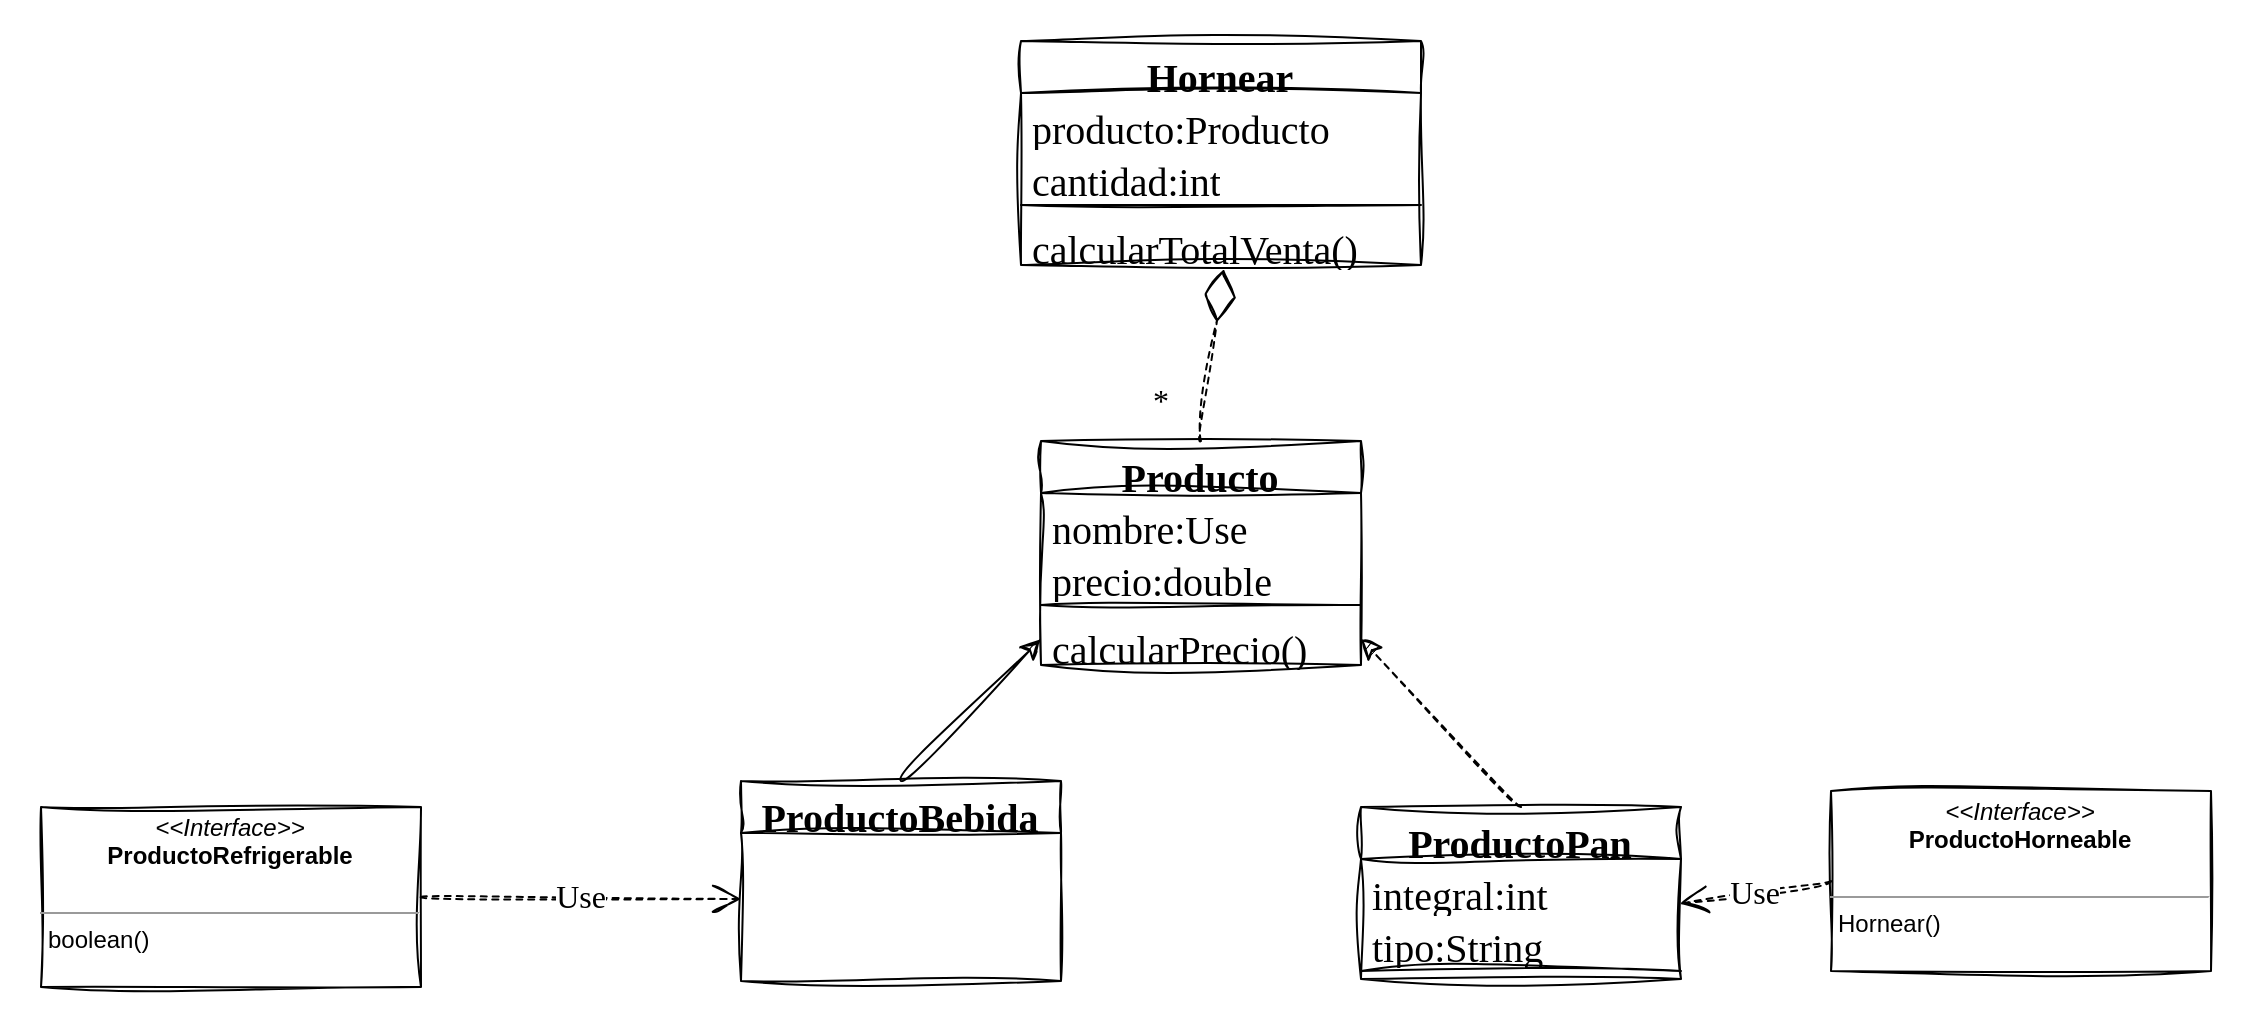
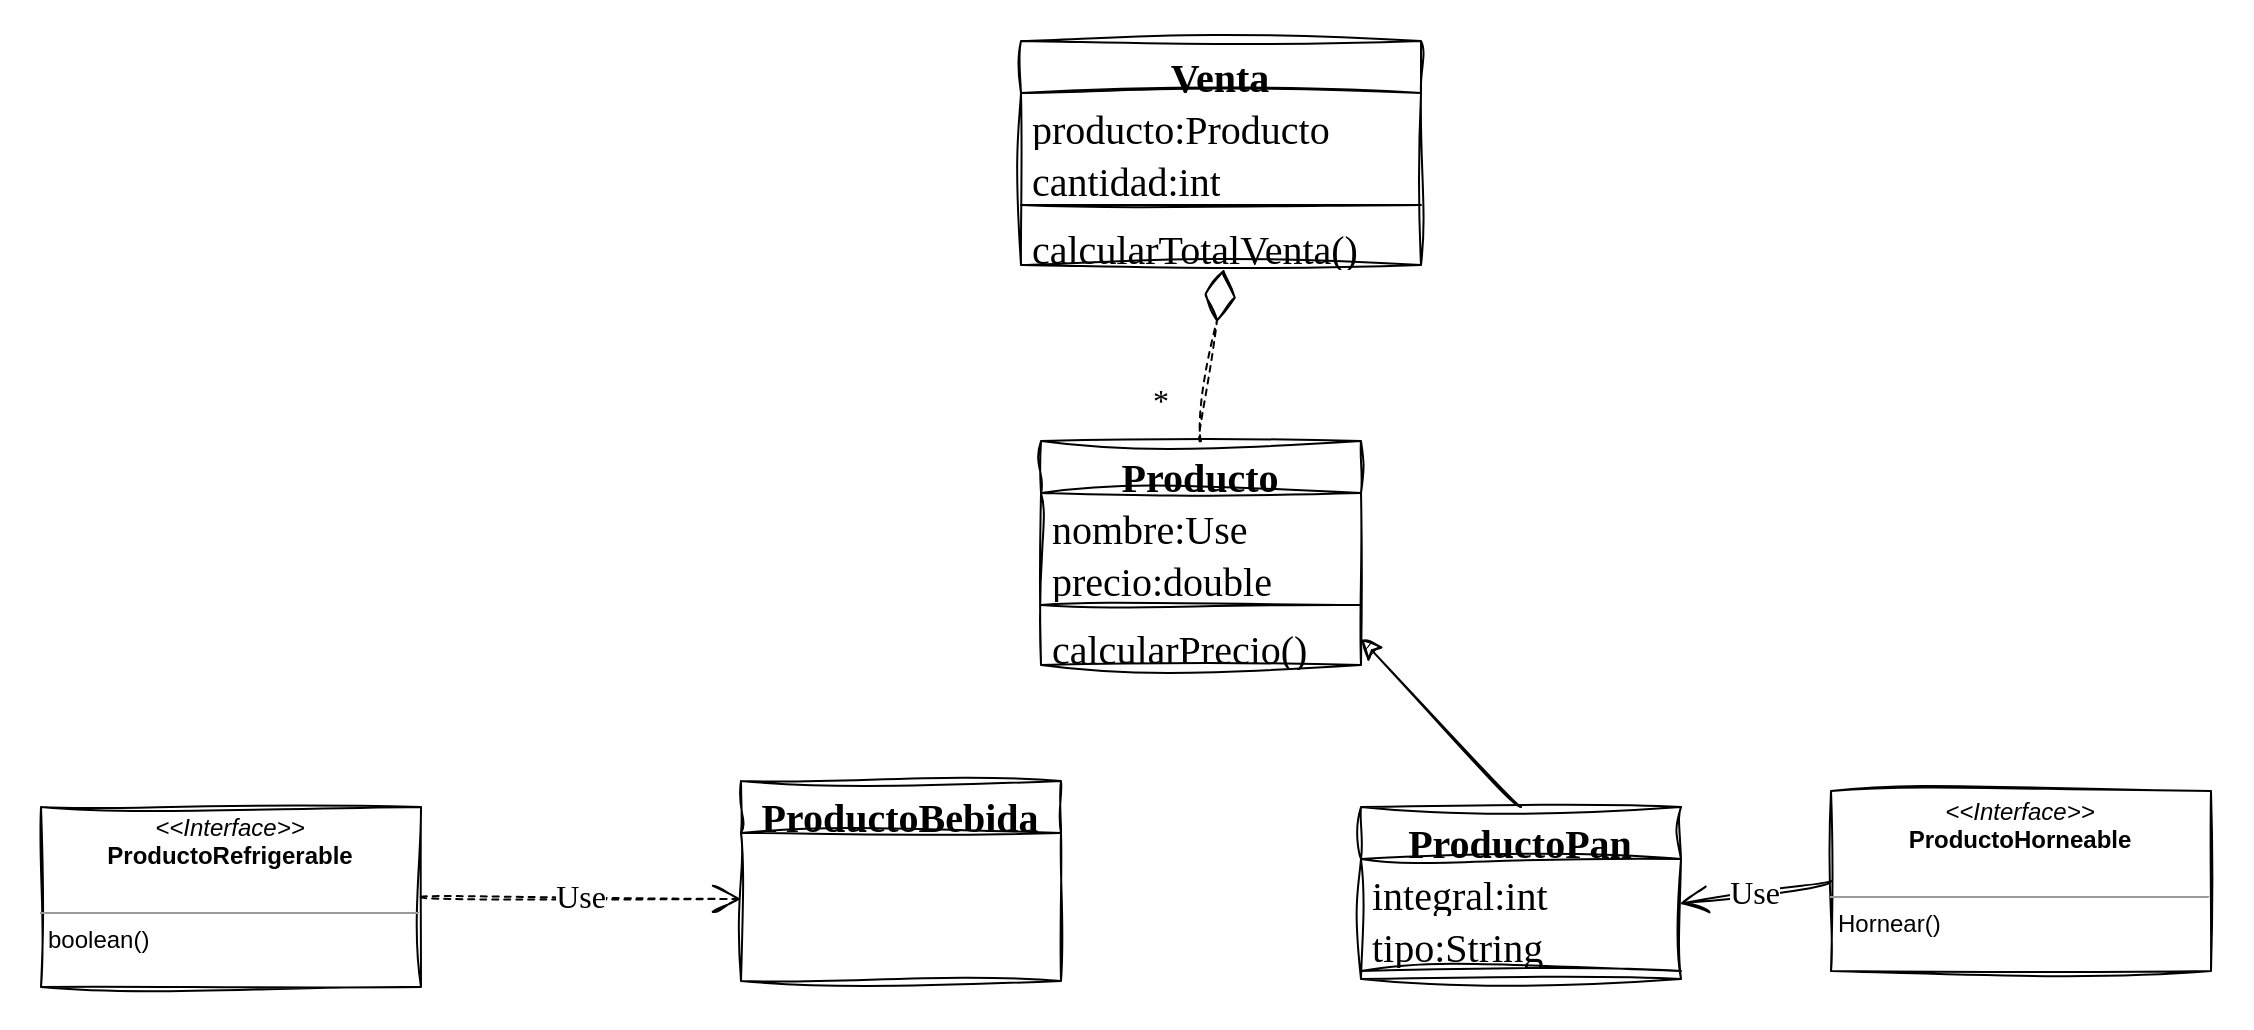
node "Hornear": label "Hornear" -> "Venta"
edge "ProductoBebida" -> "calcularPrecio()": removed
edge "ProductoPan" -> "calcularPrecio()": style dashed -> solid
edge "<<Interface>> ProductoHorneable Hornear()" -> "integral:int": style dashed -> solid
